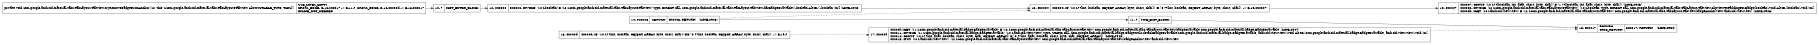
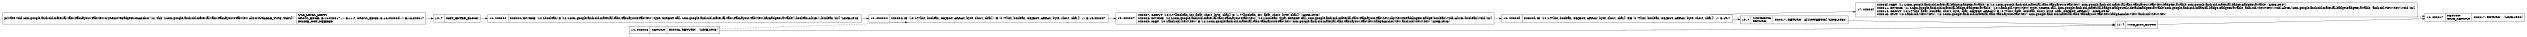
edge "15: 0x0007" -> "16: 0x000d": added
node "19: ?": added
edge "16: 0x000d" -> "17: 0x000f": style dashed -> solid
